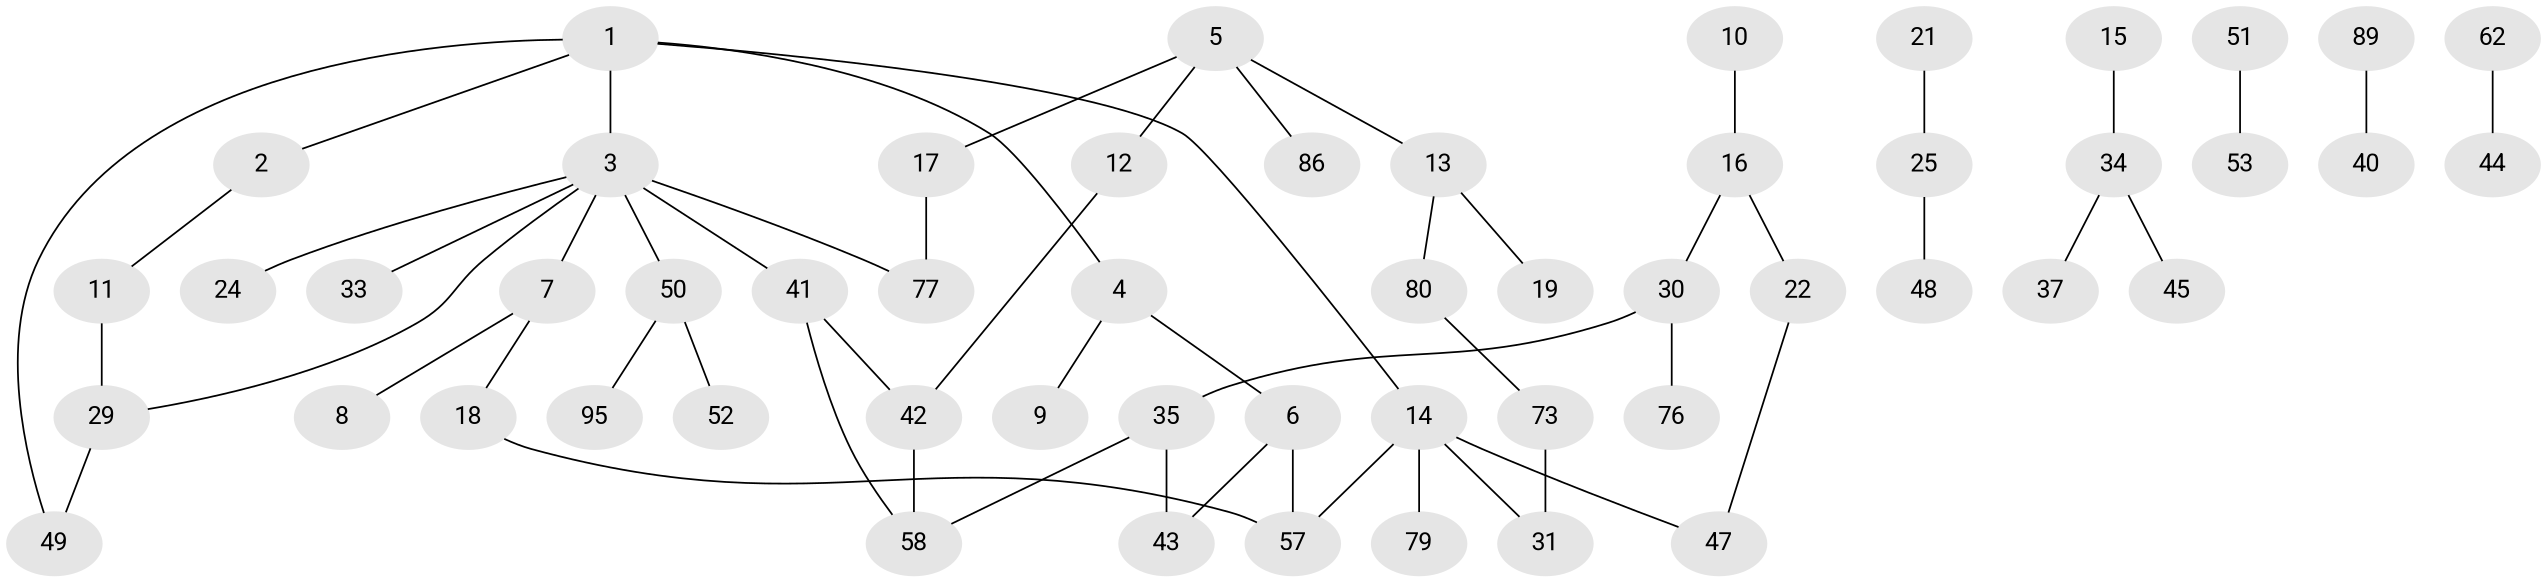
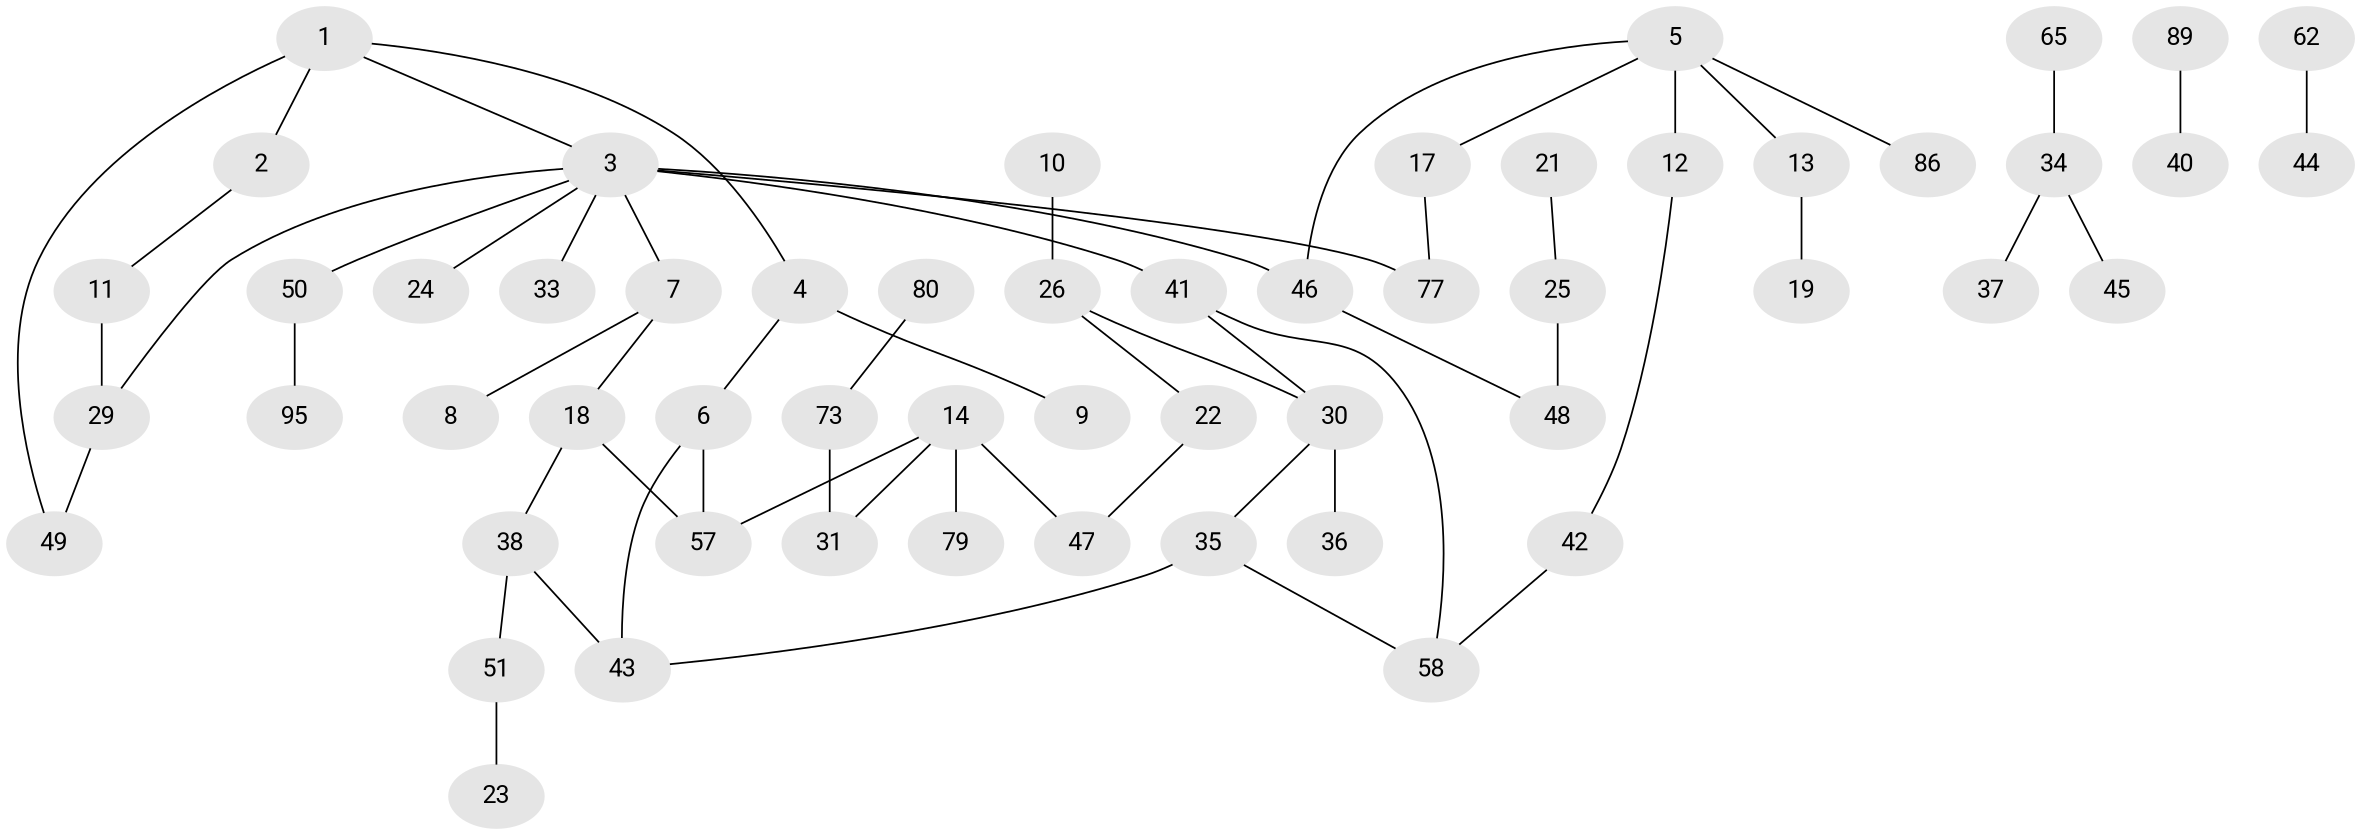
node "15": label "15" -> "65"
edge "1" -- "14": removed
node "16": label "16" -> "26"
node "53": label "53" -> "23"
edge "13" -- "80": removed
node "46": added
edge "41" -- "42": now "41" -- "30"
node "52": removed
node "76": label "76" -> "36"
node "38": added
